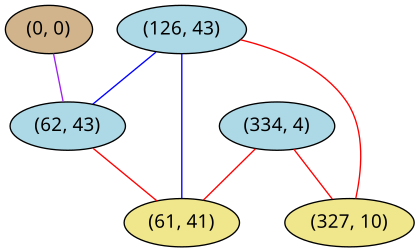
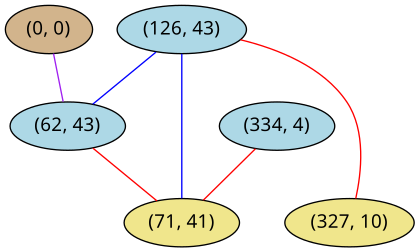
edge "(334, 4)" -- "(327, 10)": removed
node "(61, 41)": label "(61, 41)" -> "(71, 41)"
